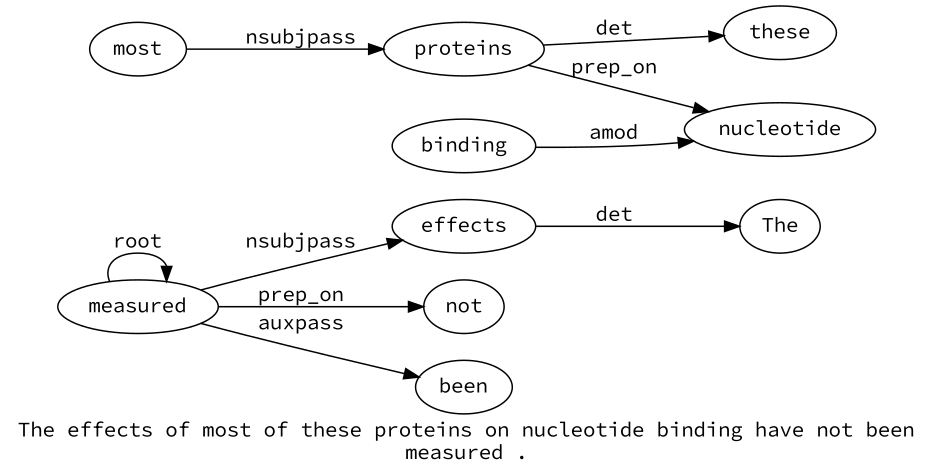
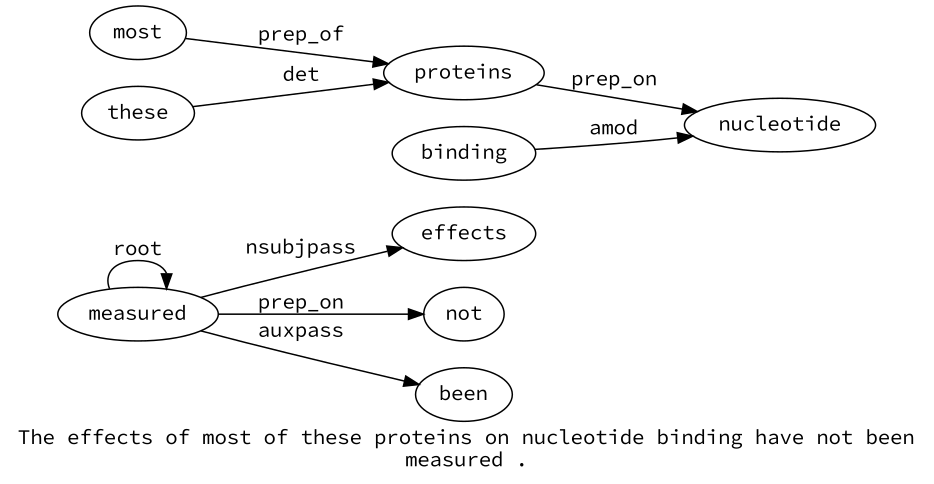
edge "most" -> "proteins": label "nsubjpass" -> "prep_of"
edge "proteins" -> "these": reversed
node "The": removed
